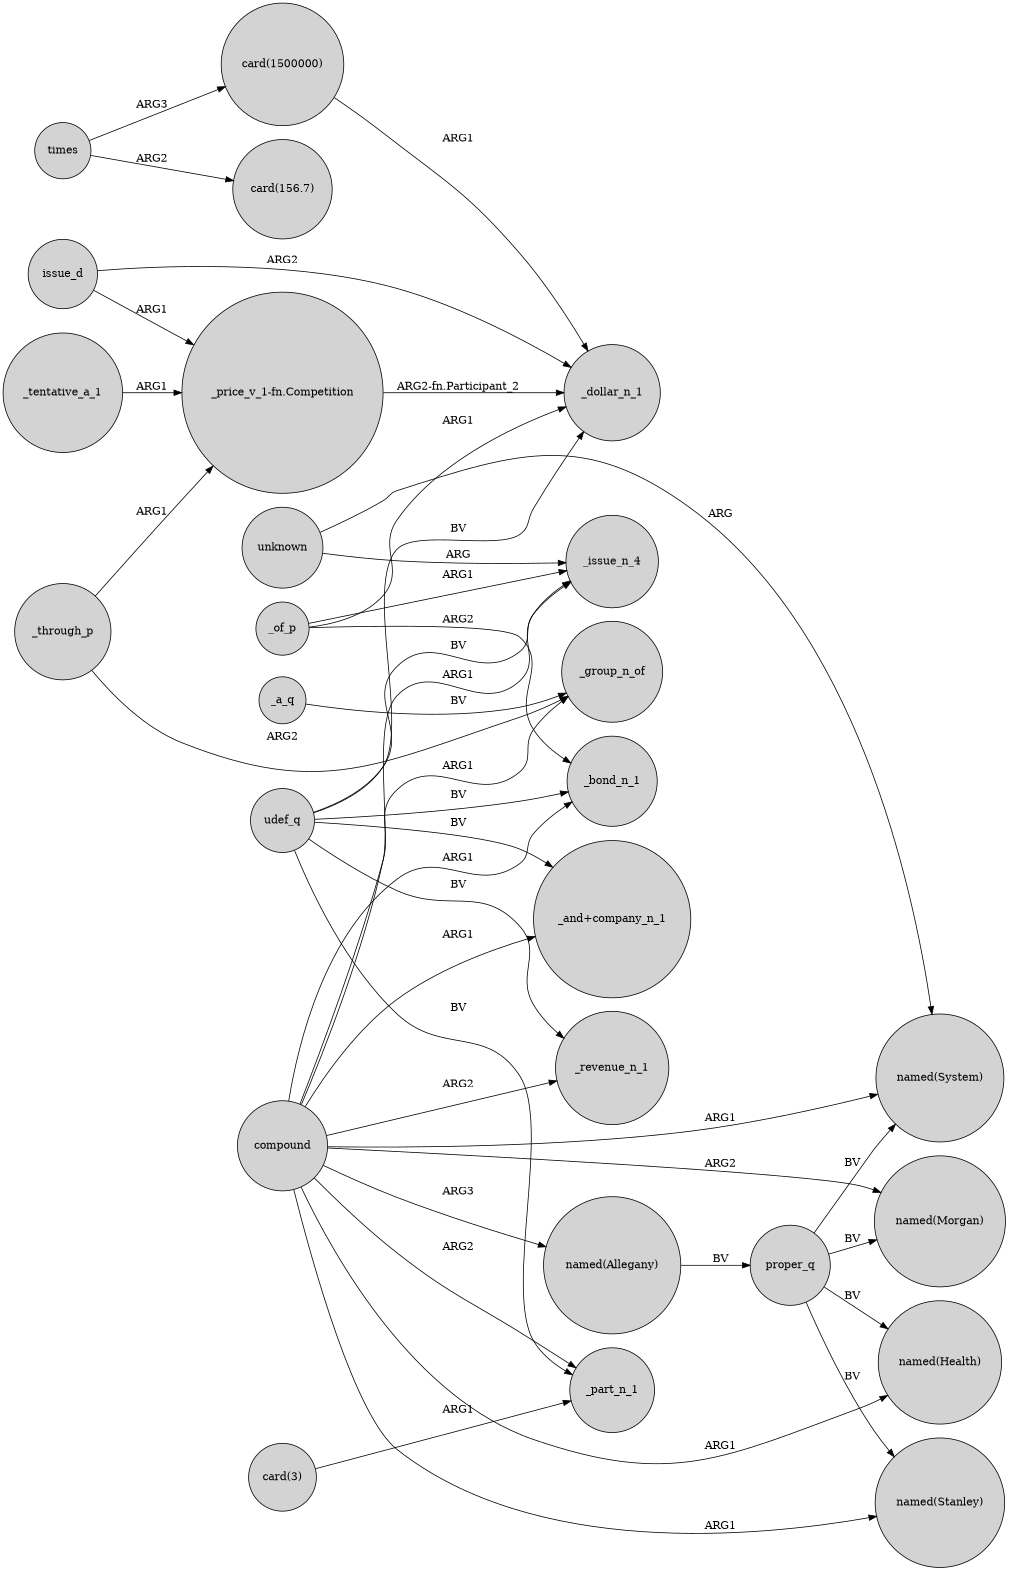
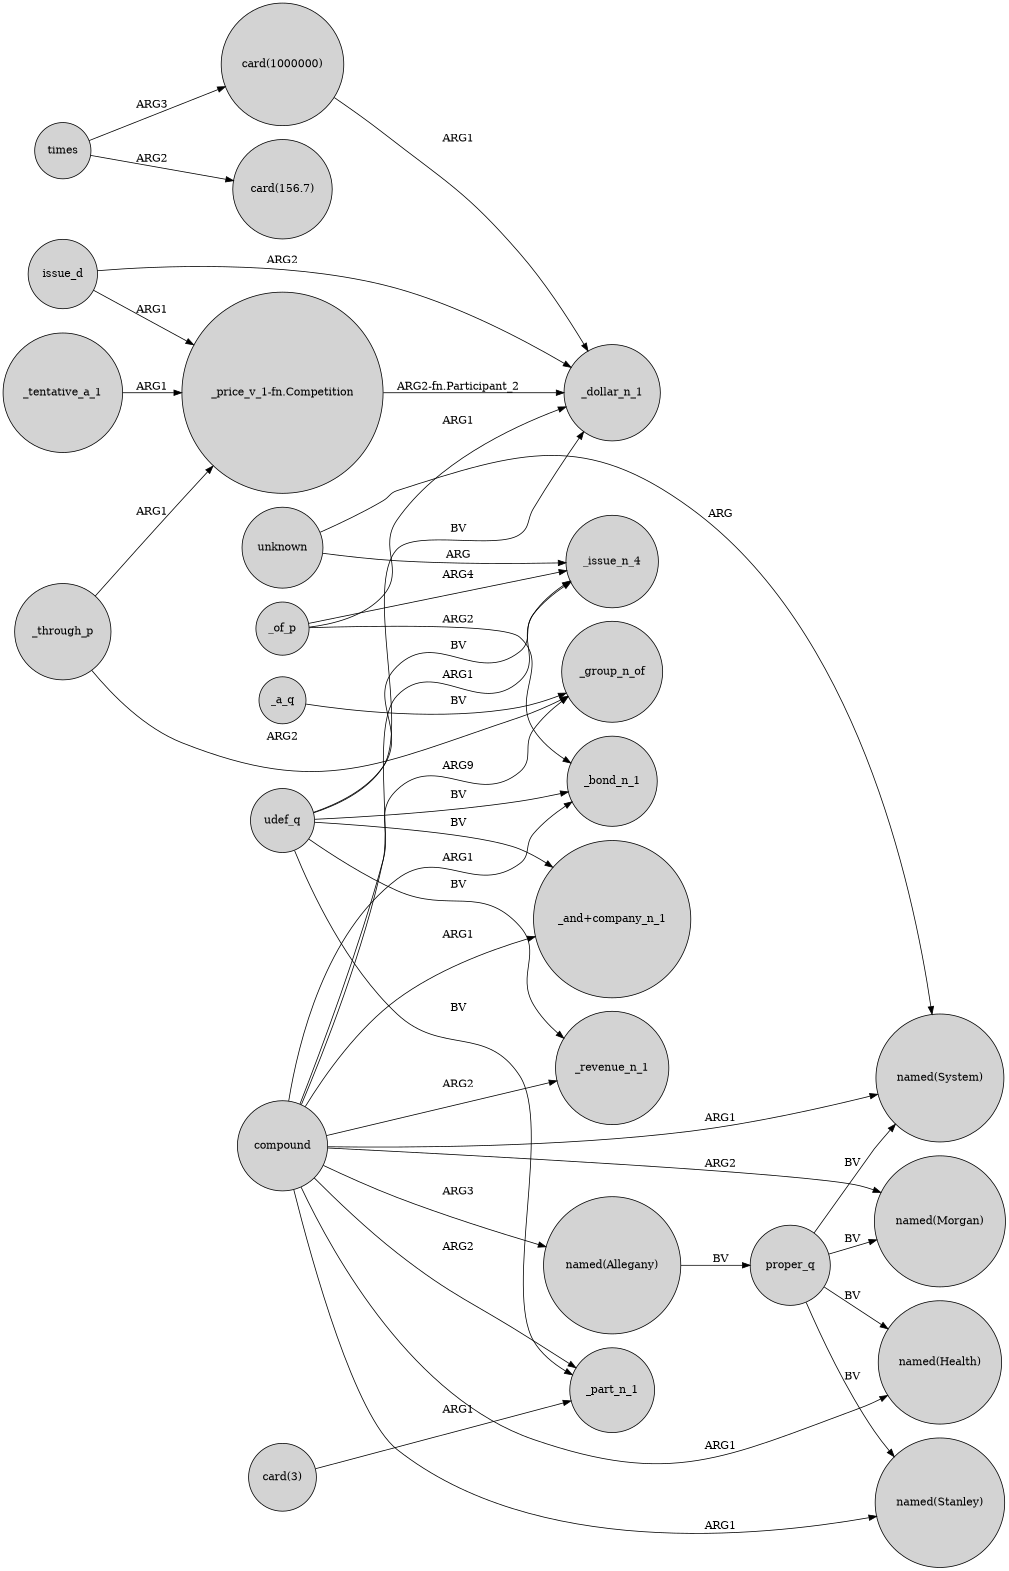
node "card(1500000)": label "card(1500000)" -> "card(1000000)"
edge "_of_p" -> "_issue_n_4": label "ARG1" -> "ARG4"
edge "compound" -> "_group_n_of": label "ARG1" -> "ARG9"
